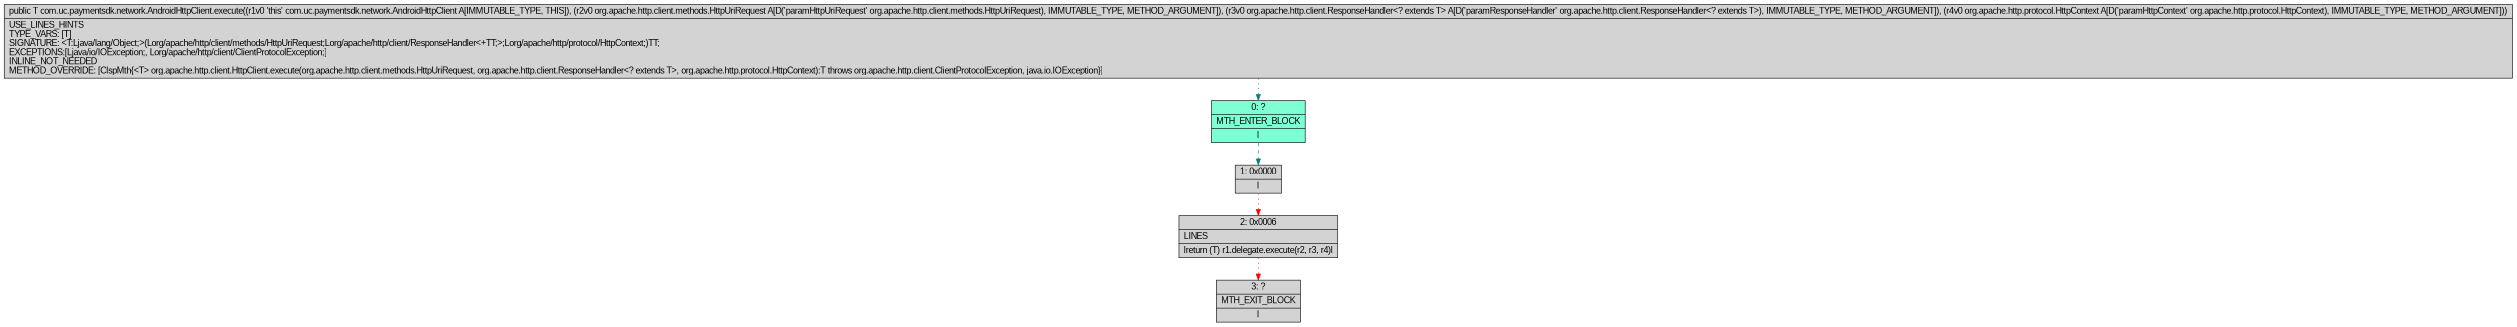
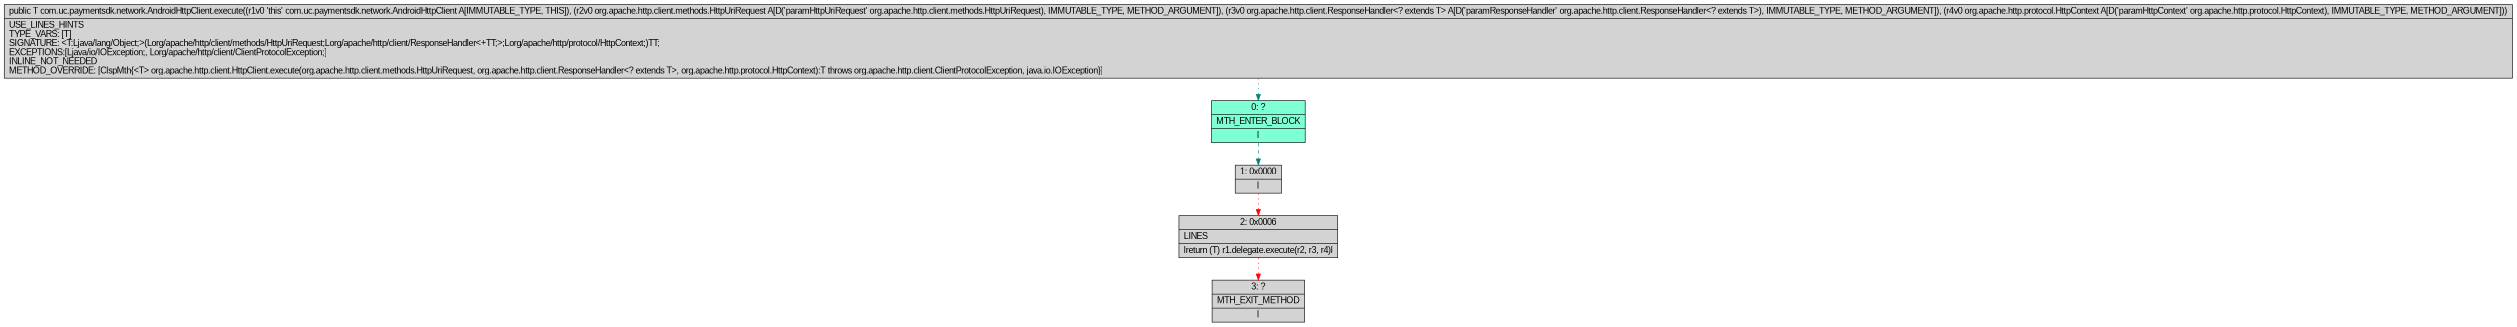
node "3: ?": text "MTH_EXIT_BLOCK" -> "MTH_EXIT_METHOD"
